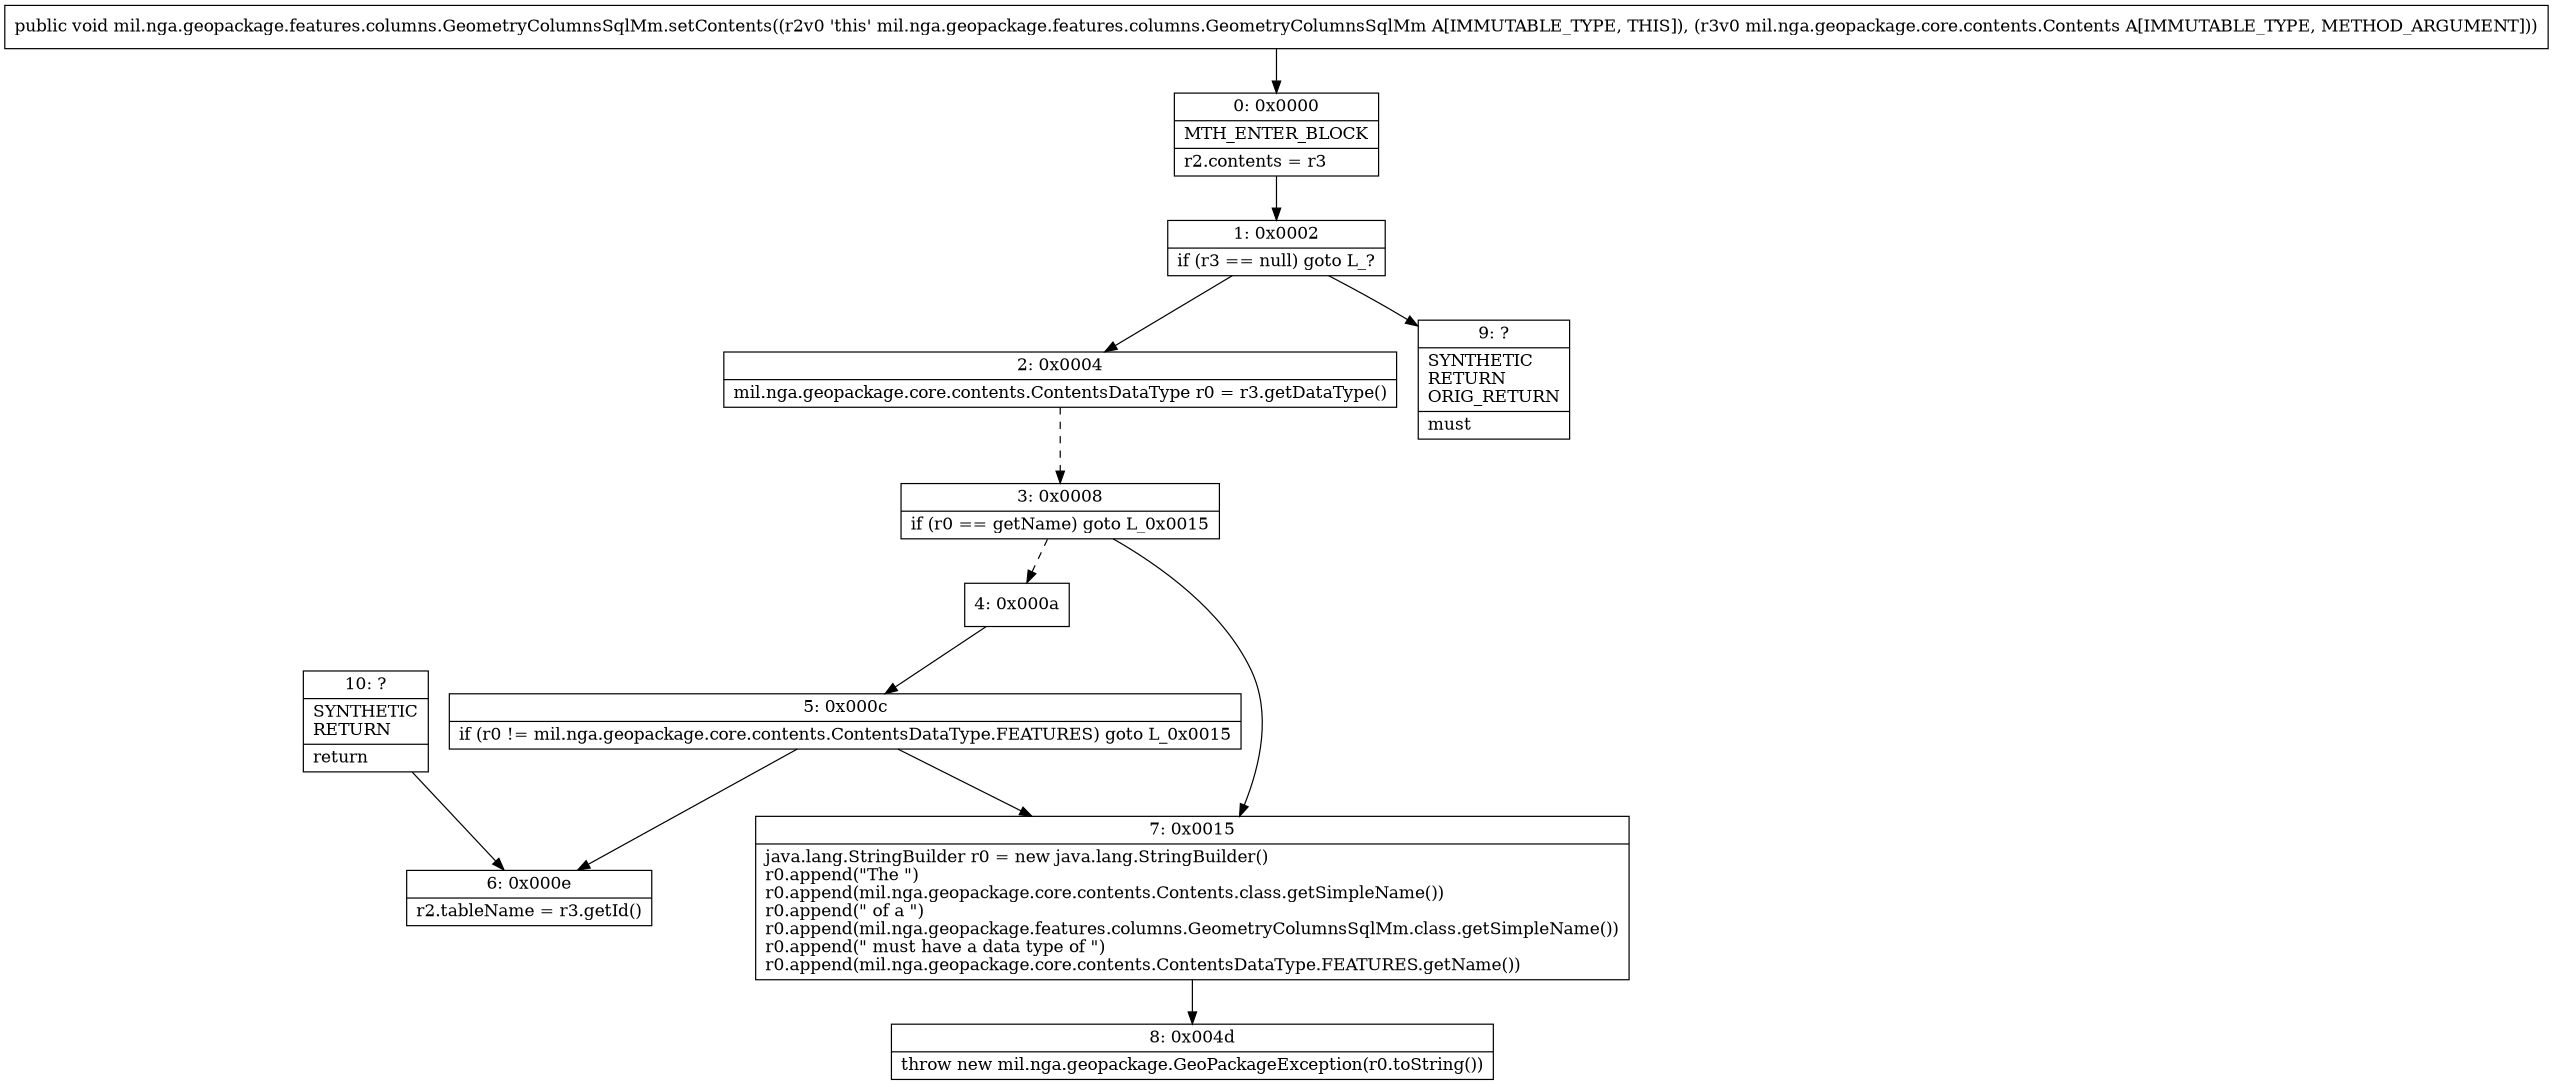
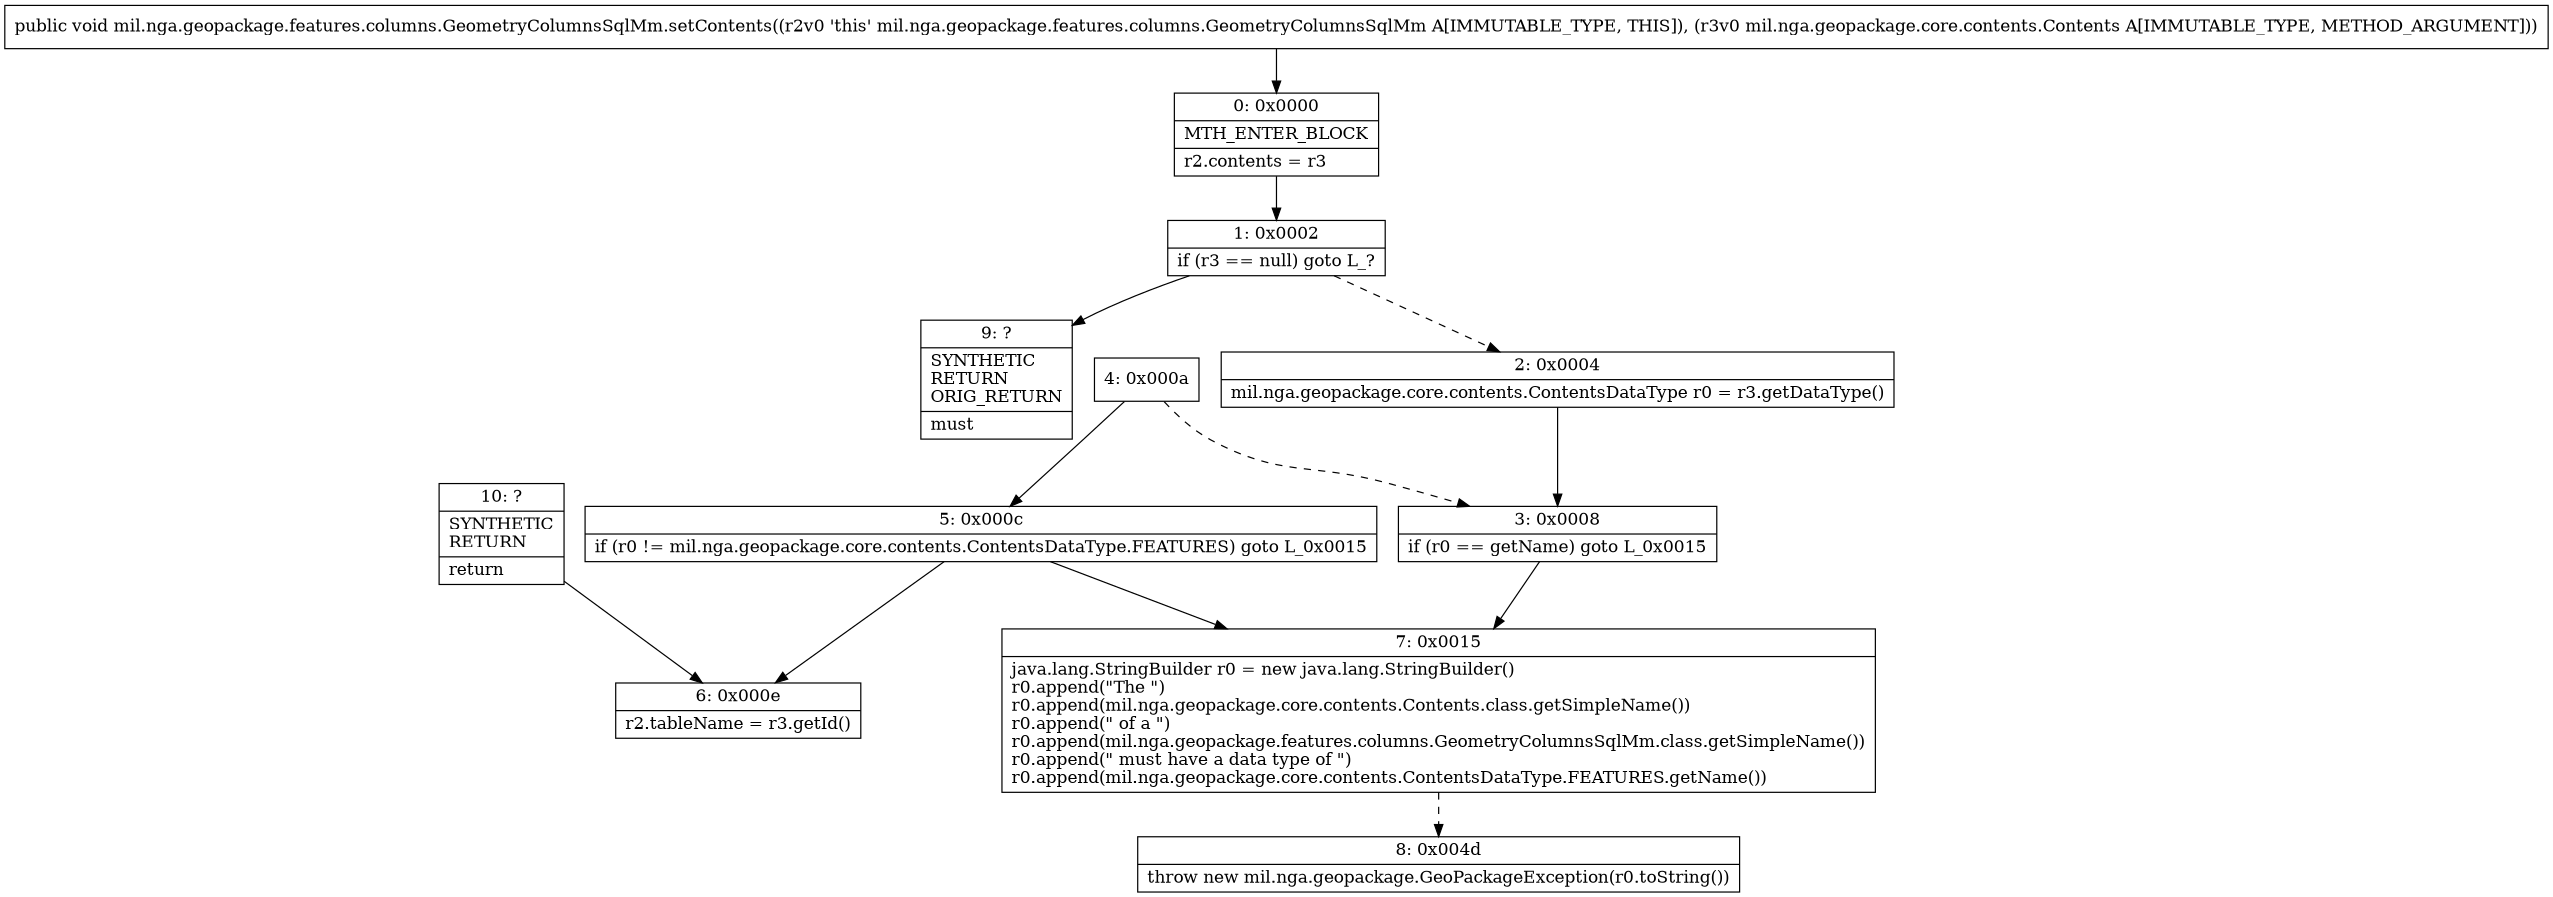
edge "1: 0x0002" -> "2: 0x0004": style solid -> dashed
edge "2: 0x0004" -> "3: 0x0008": style dashed -> solid
edge "3: 0x0008" -> "4: 0x000a": reversed
edge "7: 0x0015" -> "8: 0x004d": style solid -> dashed
